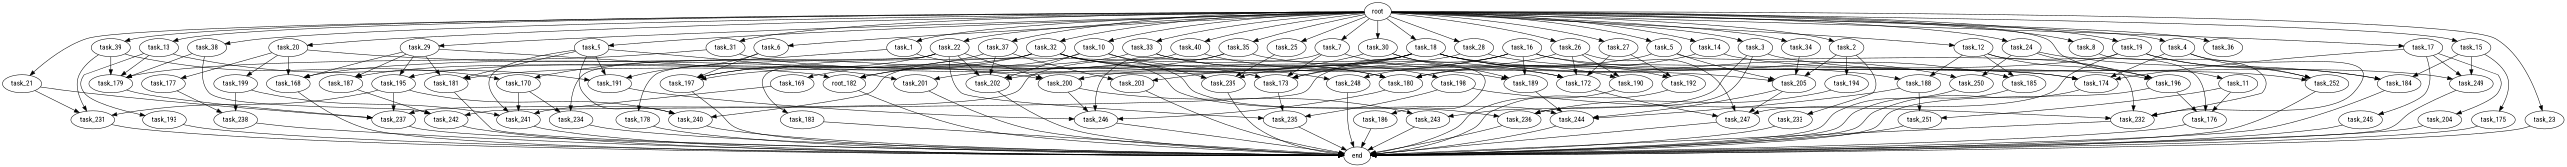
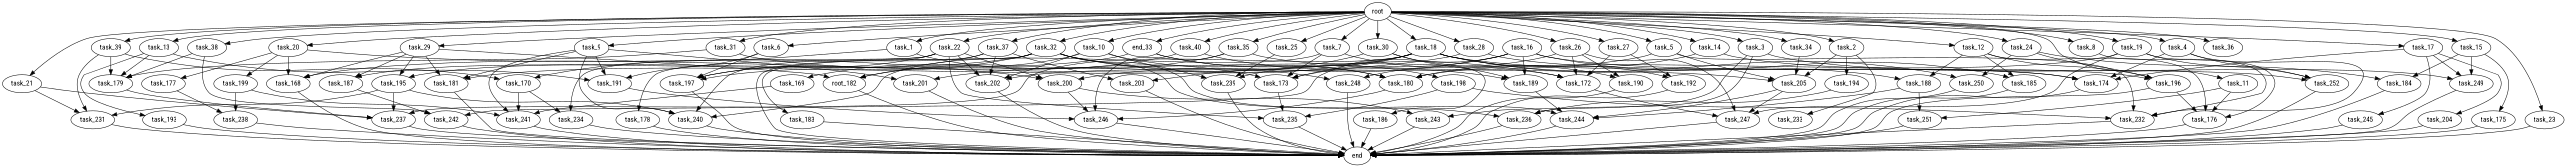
node "task_33": label "task_33" -> "end_33"
edge "task_37" -> "task_240": added
edge "task_19" -> "task_184": now "task_19" -> "task_176"
edge "task_233" -> "end": now "task_32" -> "end"
